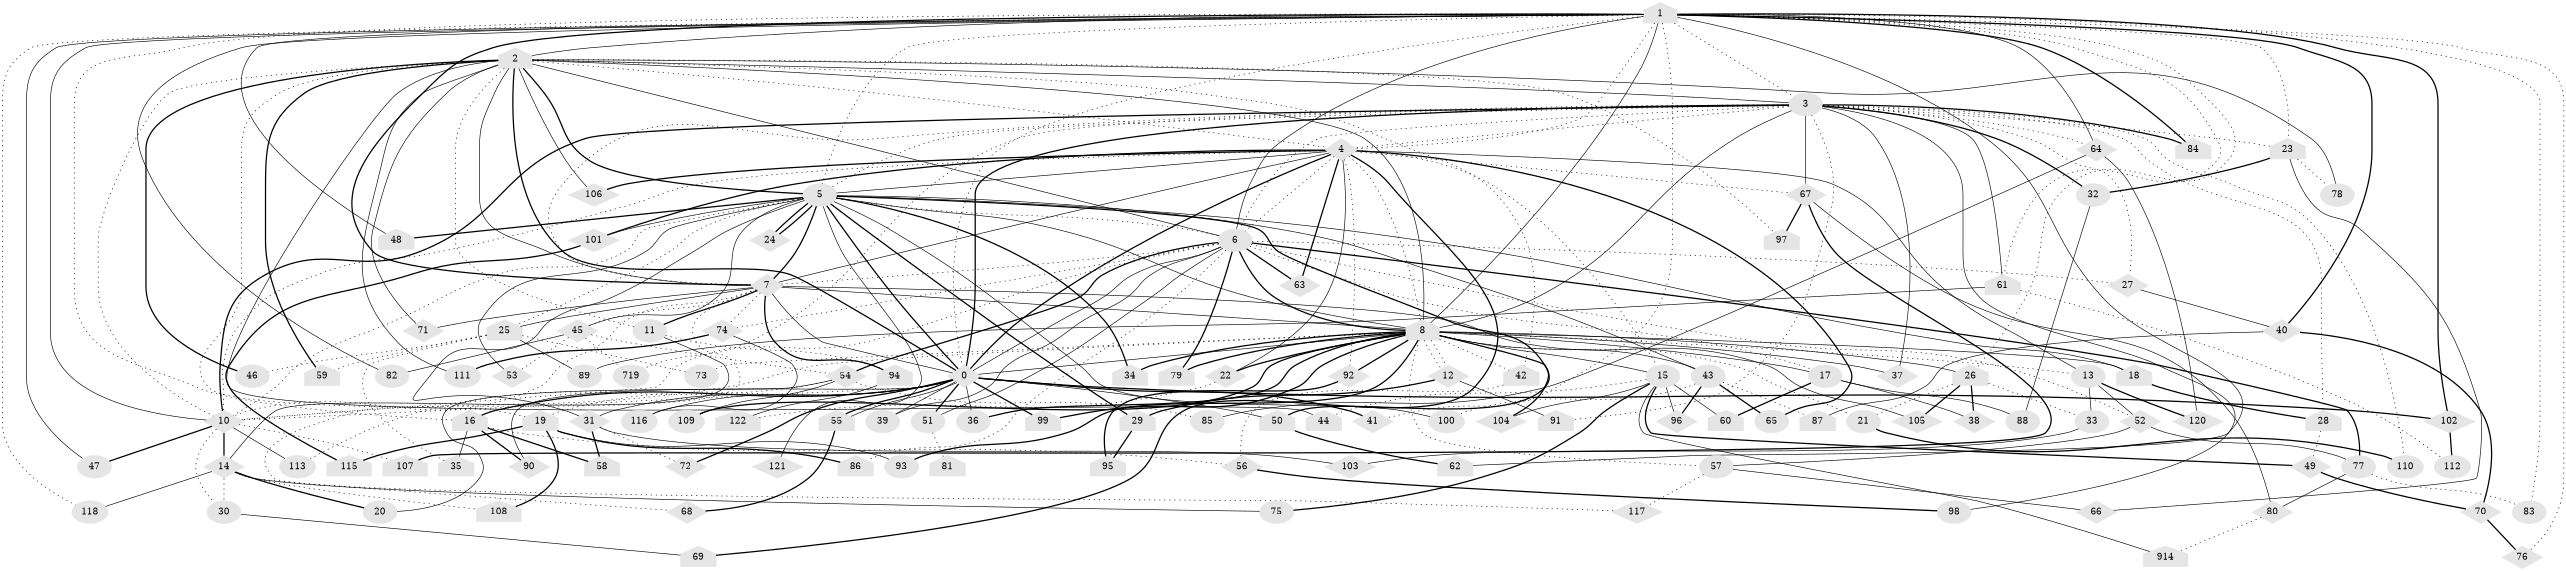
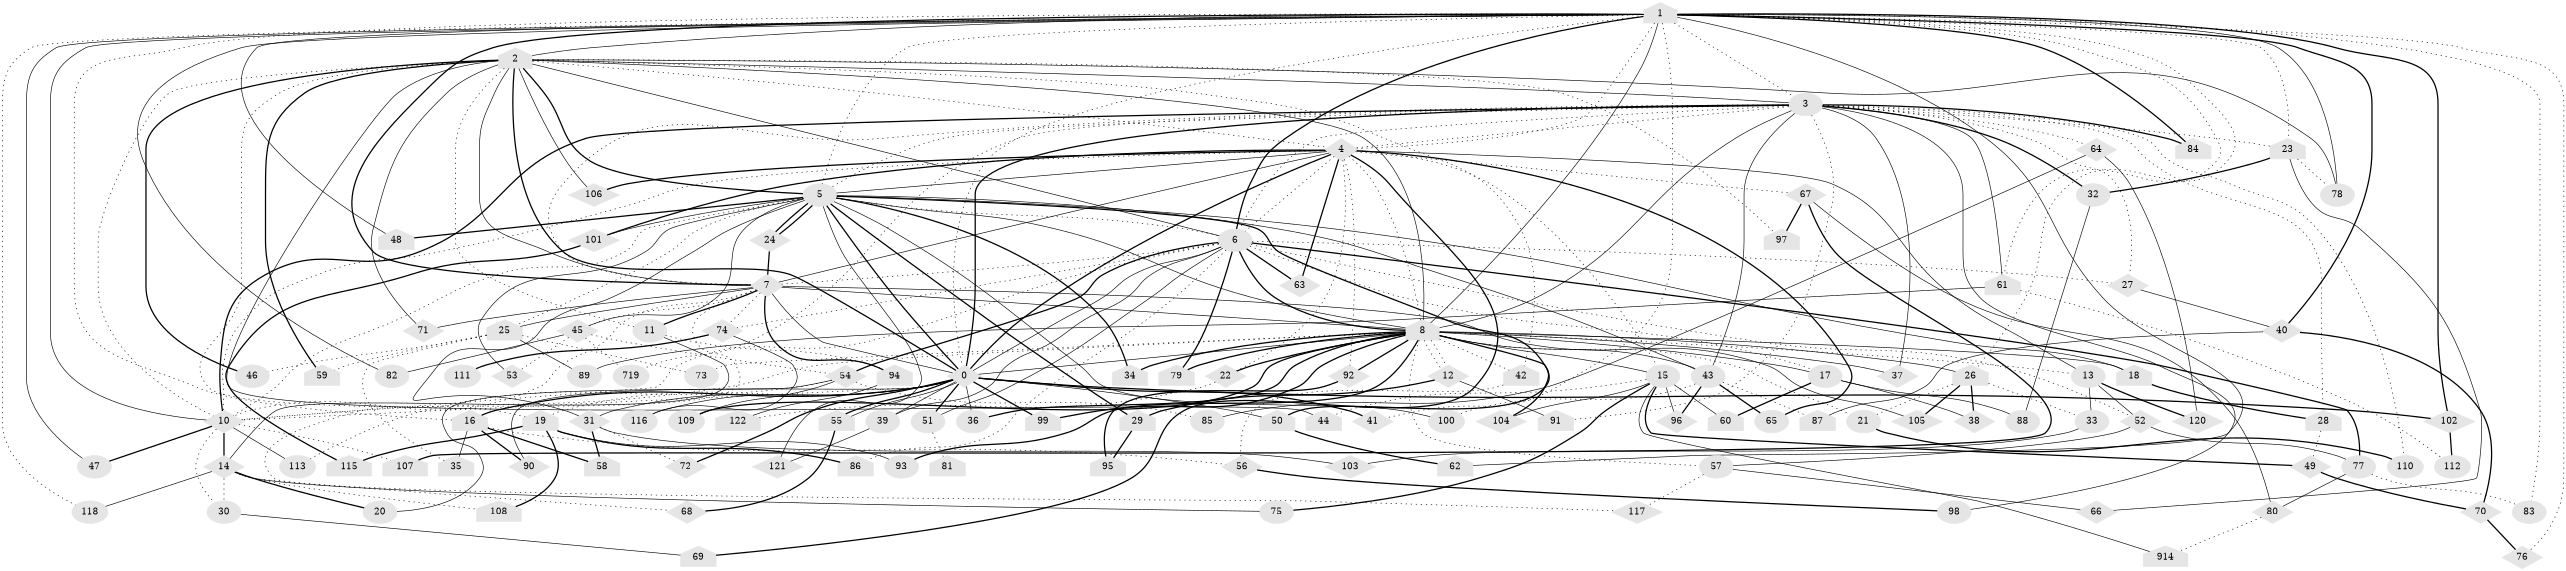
edge "1" -- "64": now "1" -- "78"
edge "1" -- "6": style solid -> bold
edge "3" -- "67": now "3" -- "43"
edge "2" -- "111": removed
edge "5" -- "7": now "24" -- "7"
edge "4" -- "22": style solid -> dotted
edge "39" -- "121": added
